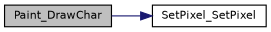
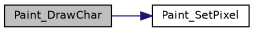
node "SetPixel_SetPixel": label "SetPixel_SetPixel" -> "Paint_SetPixel"
